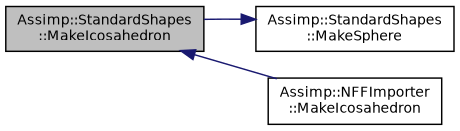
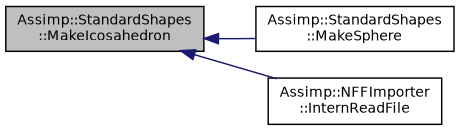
edge "Assimp::StandardShapes ::MakeIcosahedron" -> "Assimp::StandardShapes ::MakeSphere": reversed
node "Assimp::NFFImporter ::MakeIcosahedron": label "Assimp::NFFImporter ::MakeIcosahedron" -> "Assimp::NFFImporter ::InternReadFile"
